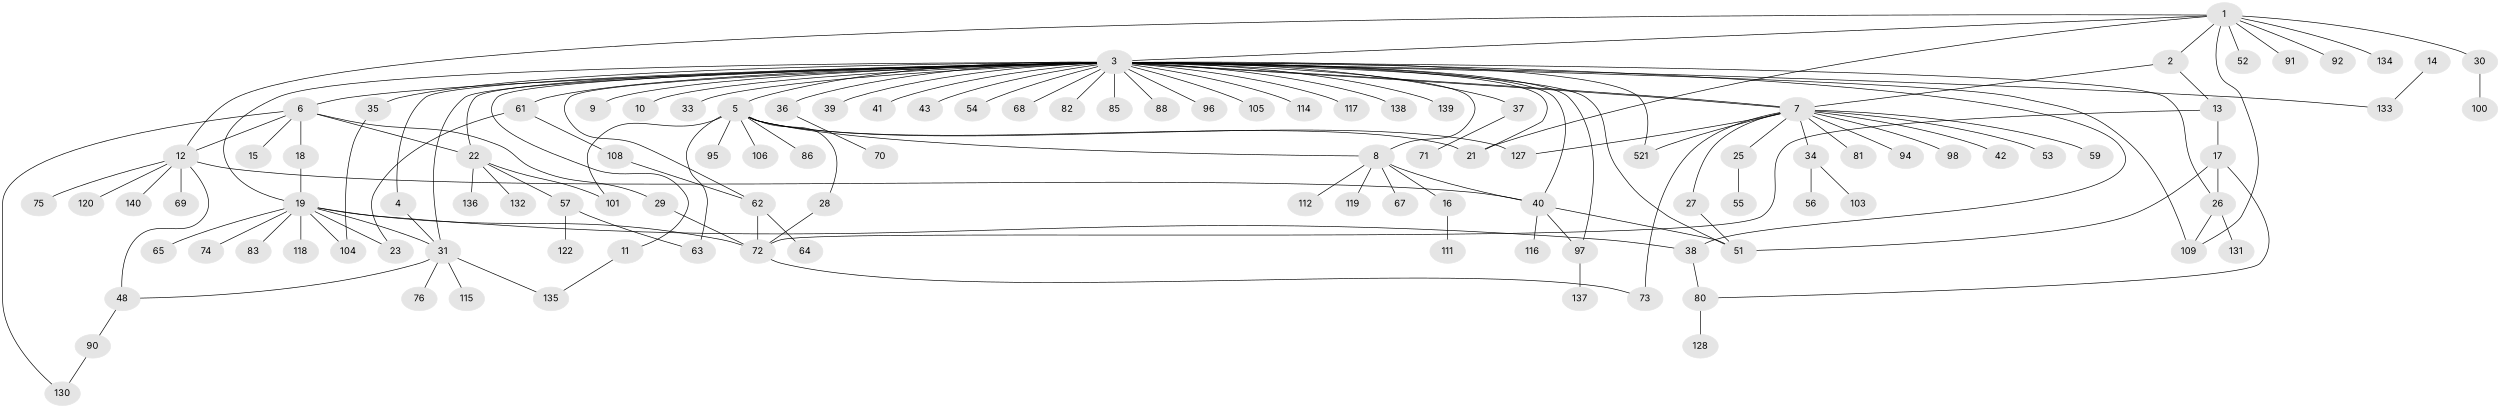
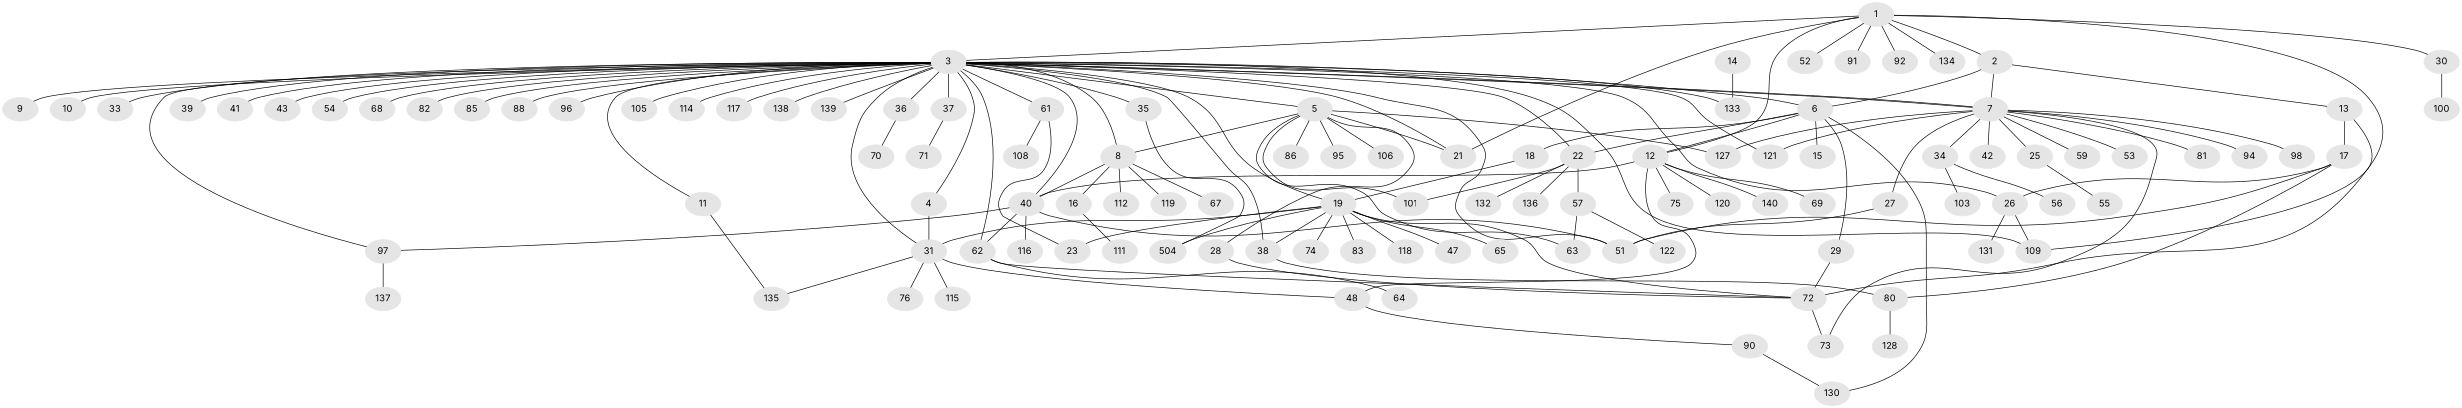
edge "2" -- "6": added
node "521": label "521" -> "121"
edge "108" -- "62": now "40" -- "62"
node "104": label "104" -> "504"
node "47": added
